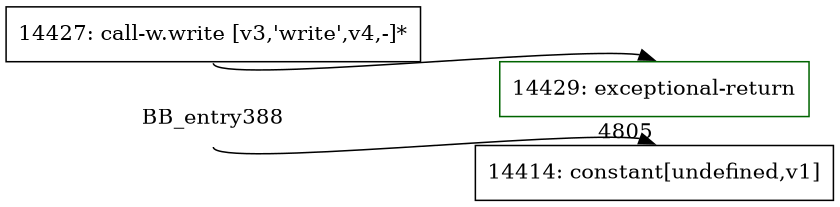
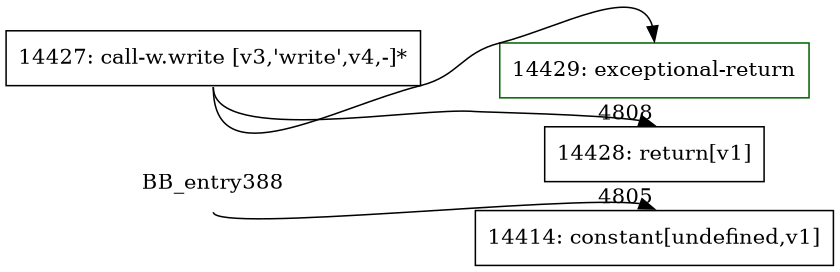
node "14428: return[v1]": added
